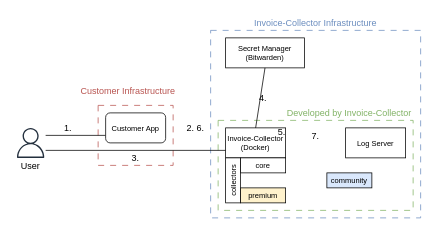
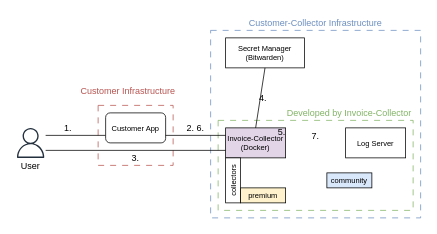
node "Invoice-Collector Infrastructure": label "Invoice-Collector Infrastructure" -> "Customer-Collector Infrastructure"
edge "Customer App" -- "Invoice-Collector (Docker)": added
node "Invoice-Collector (Docker)": fillcolor #ffffff -> #e1d5e7
node "core": removed
